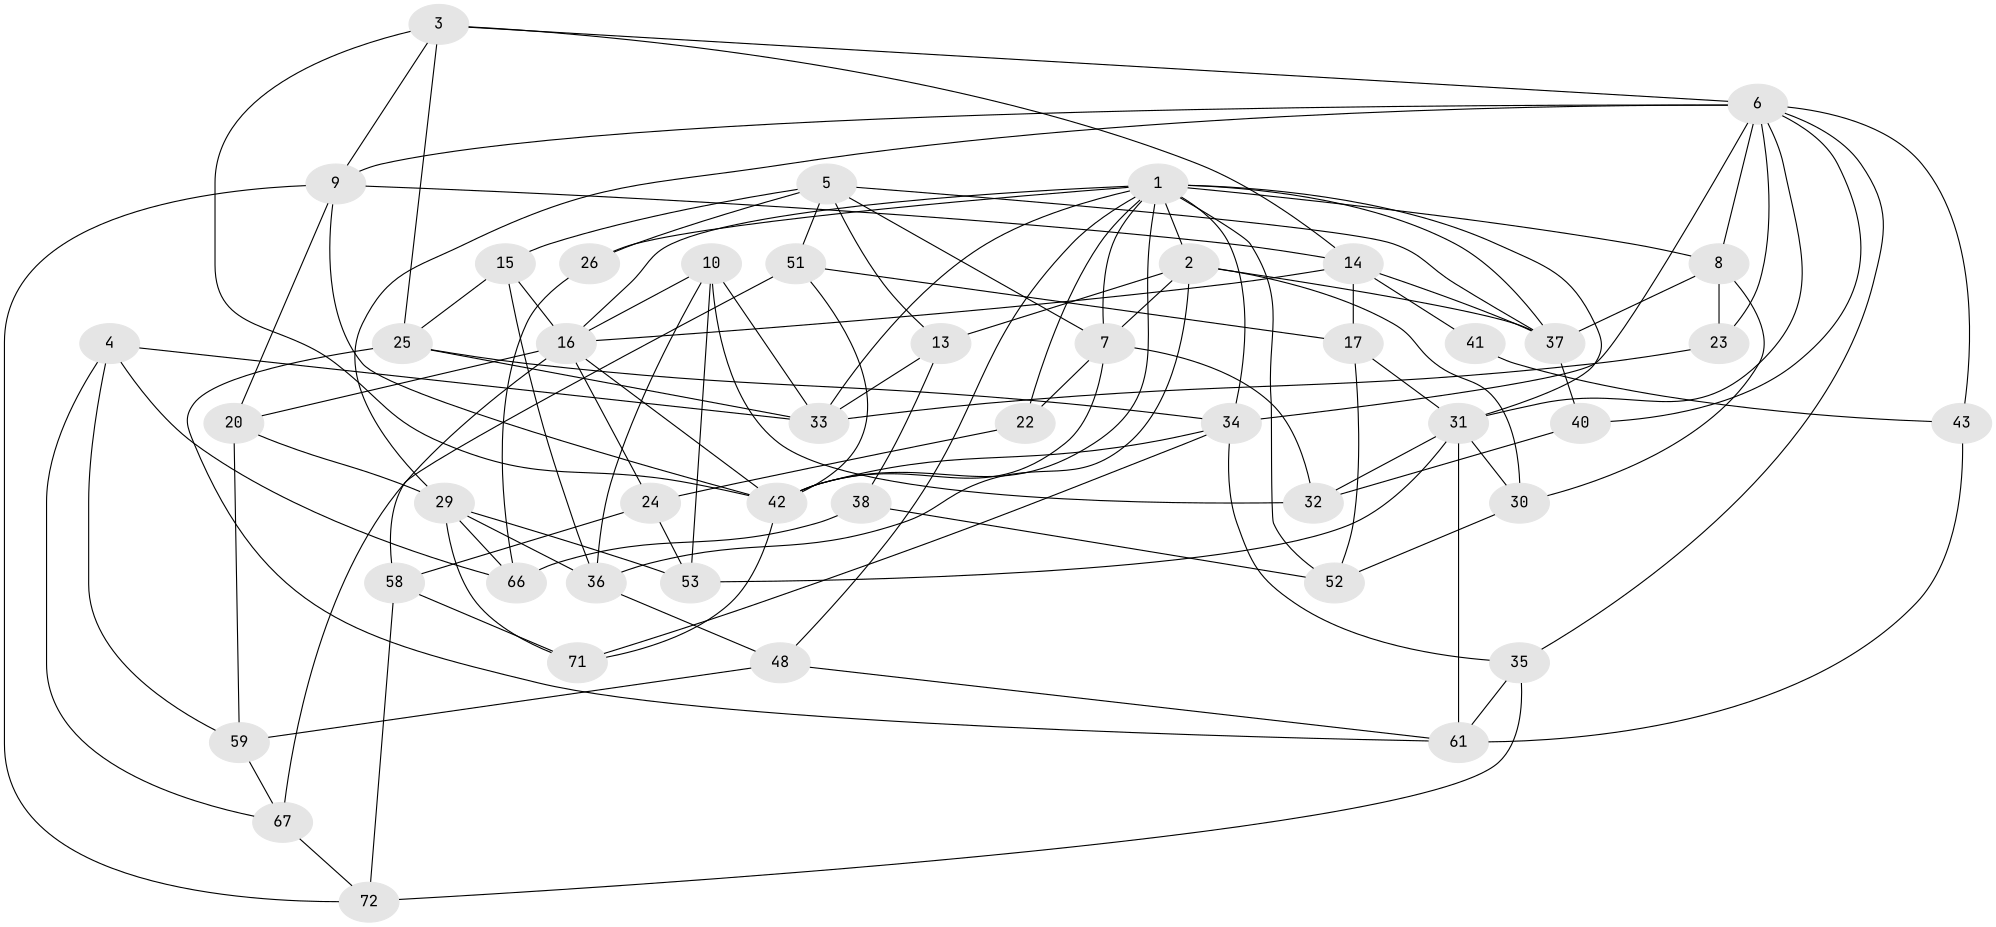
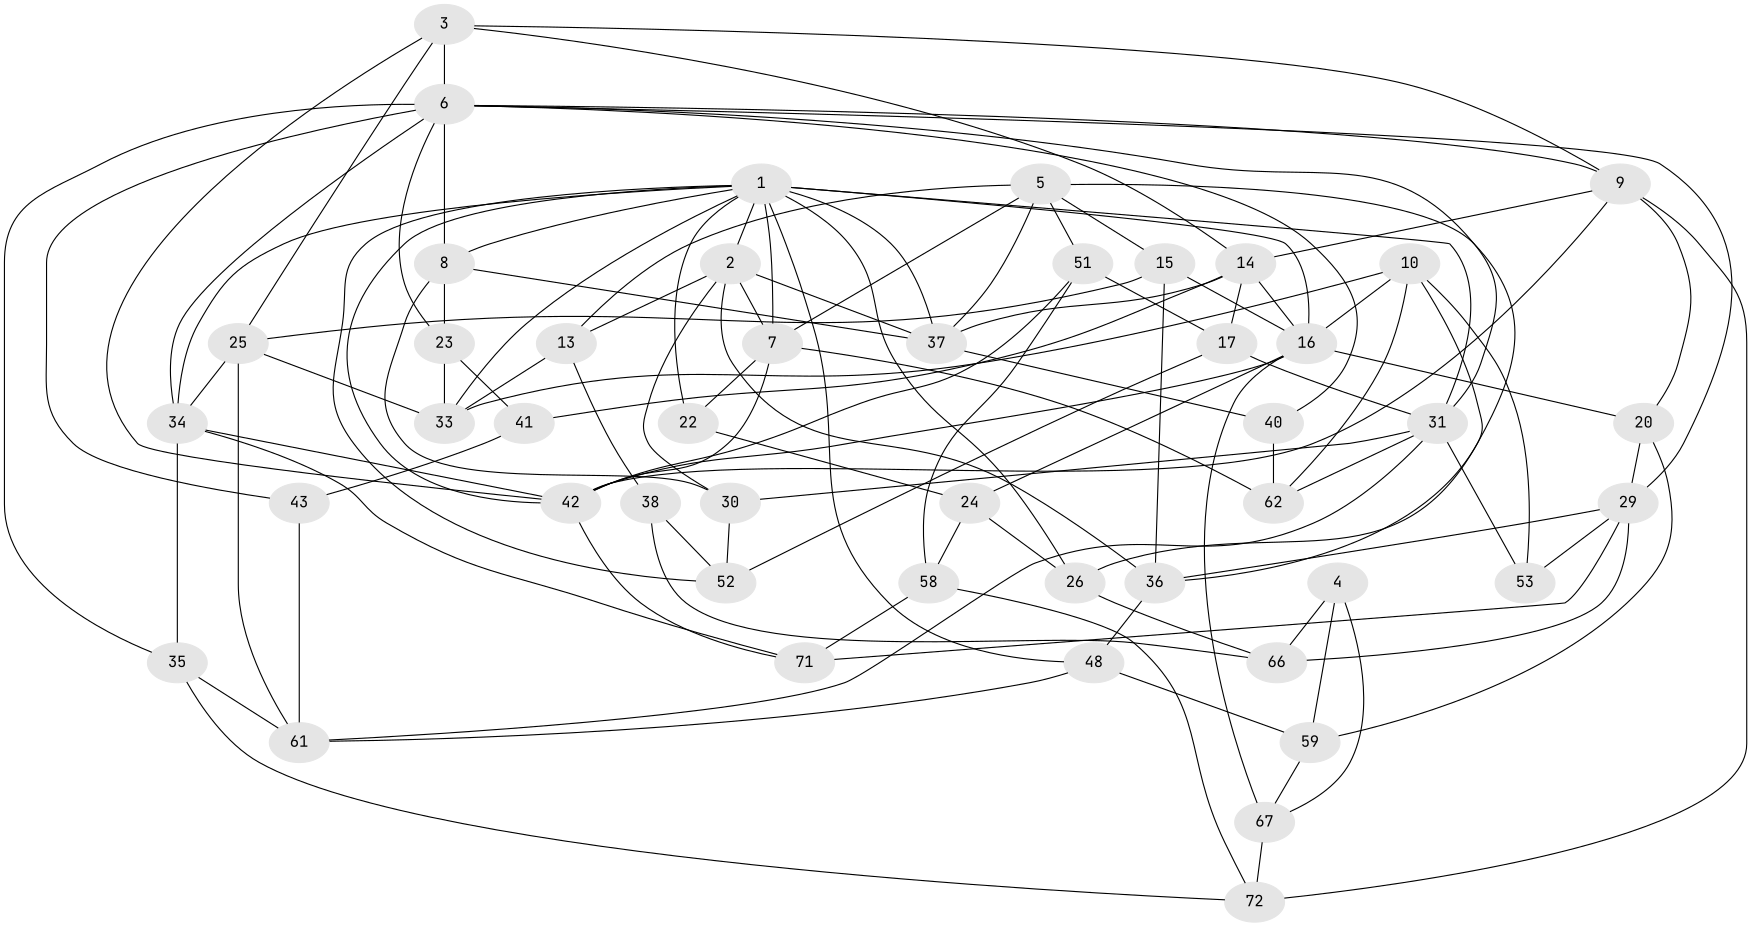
edge "23" -- "41": added
edge "4" -- "33": removed
node "32": label "32" -> "62"
edge "24" -- "53": now "24" -- "26"
